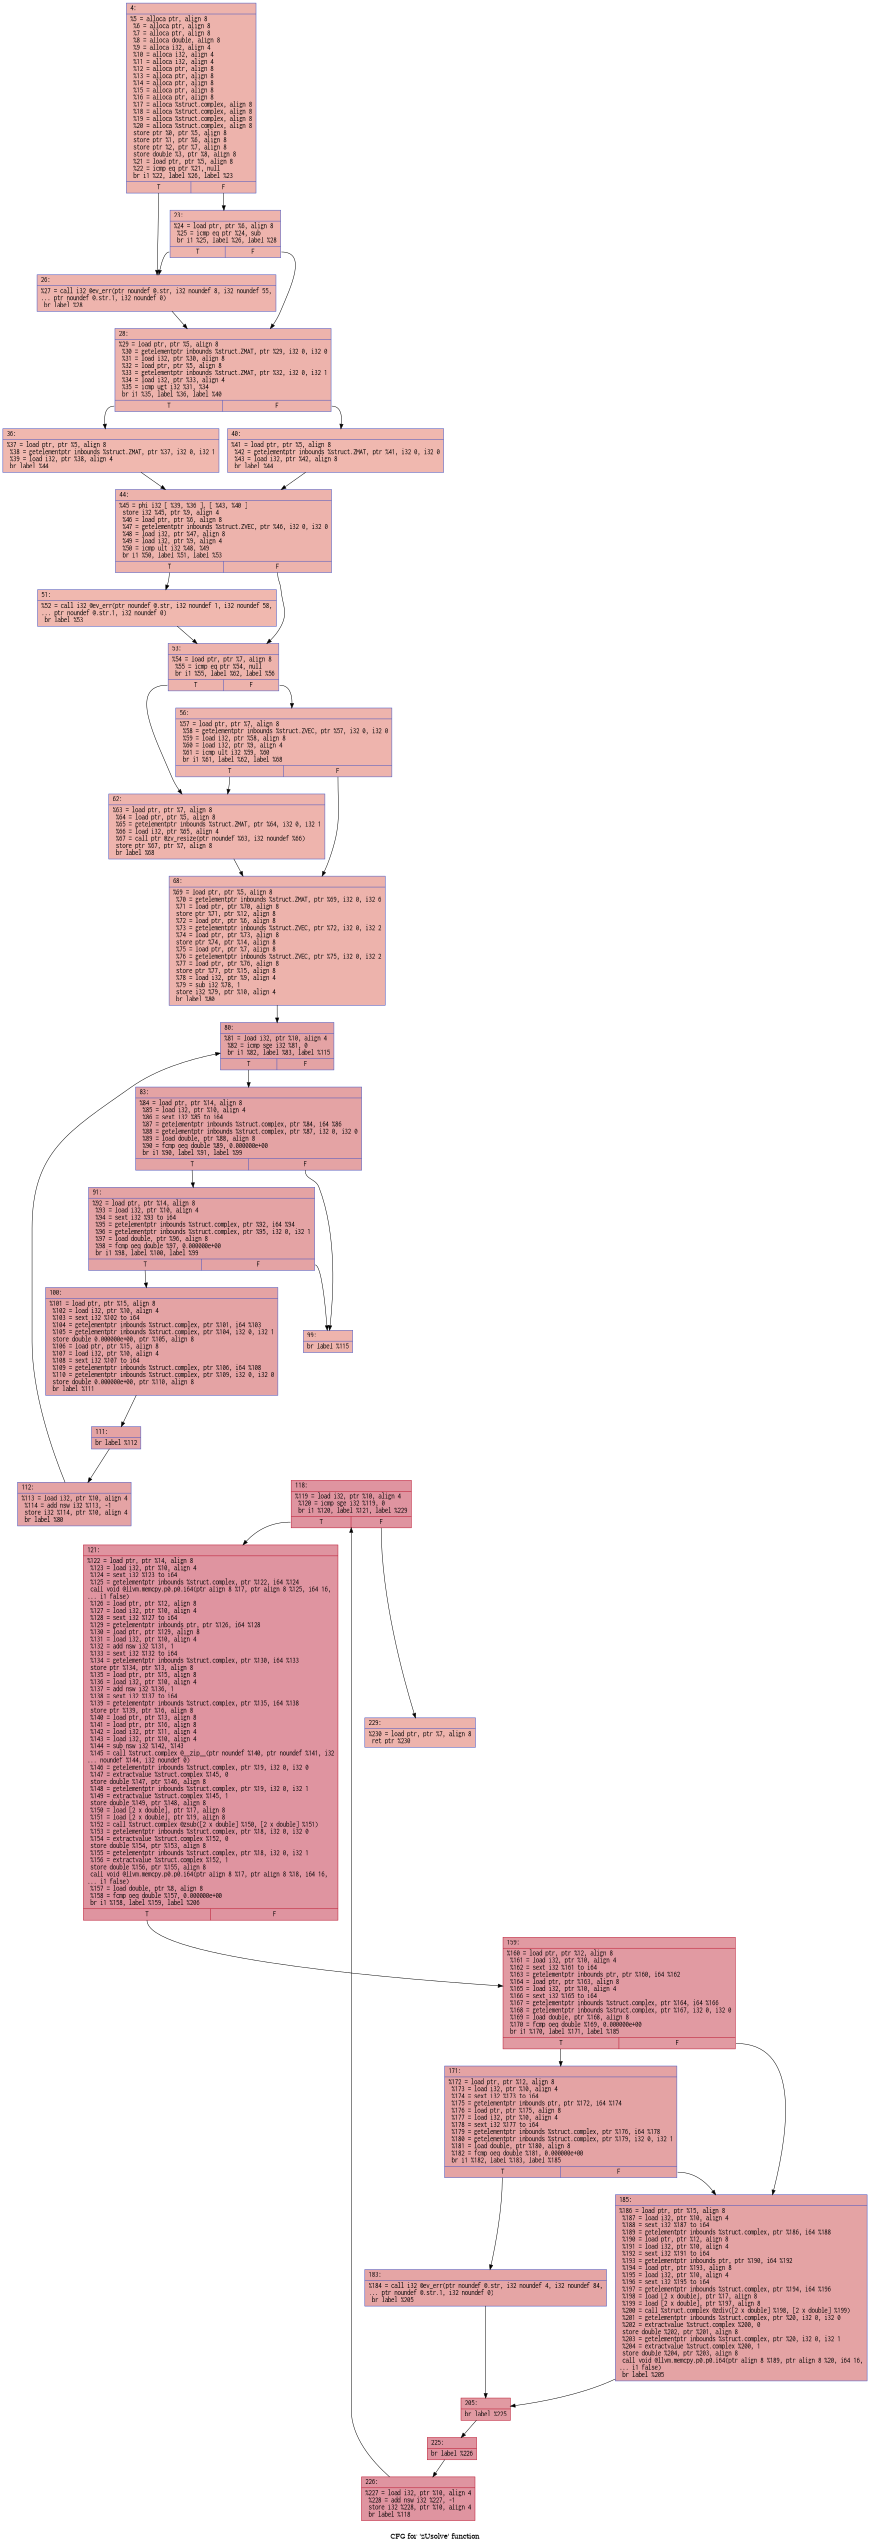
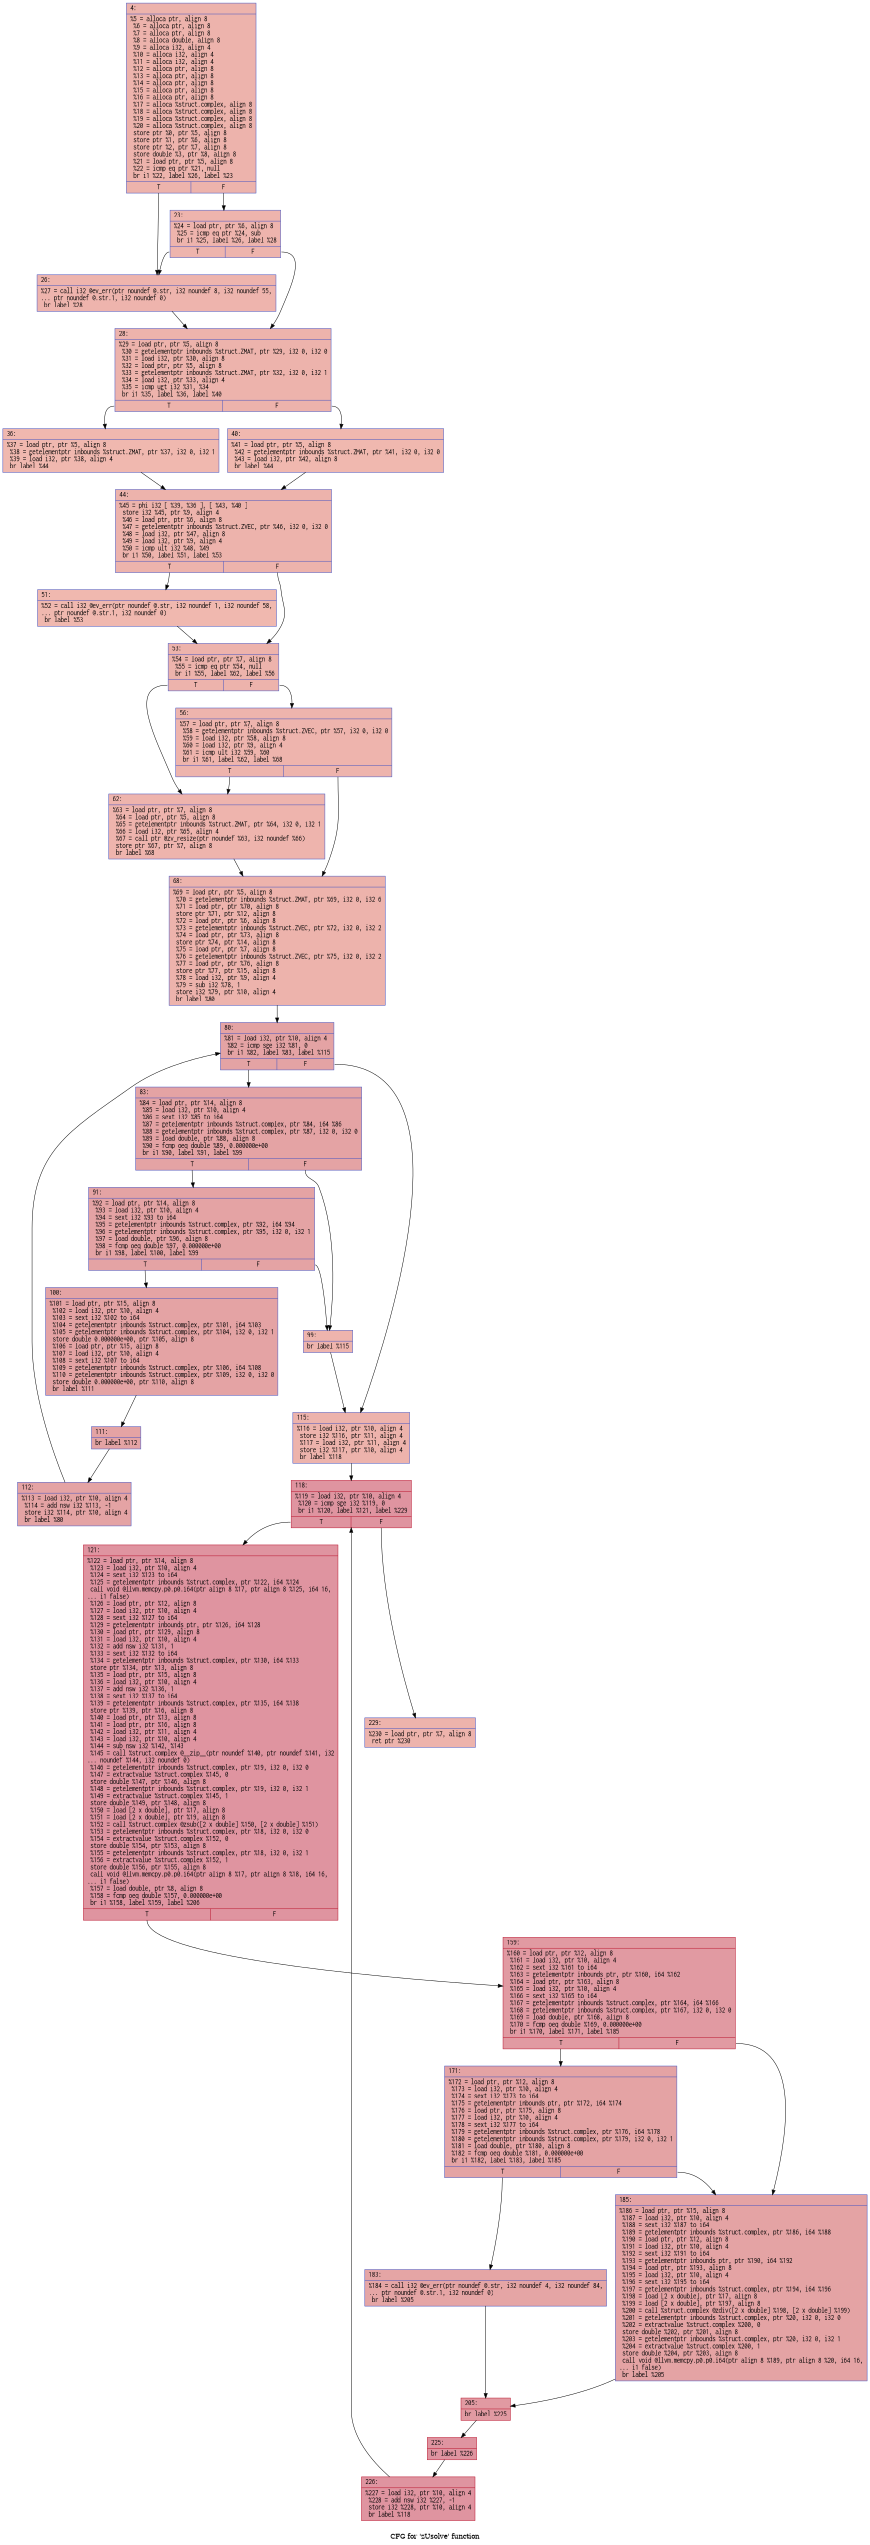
node "115:": added
